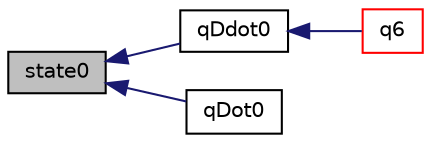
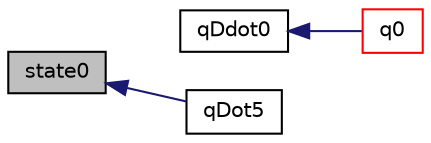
node "q6": label "q6" -> "q0"
edge "qDdot0" -> "state0": removed
node "qDot0": label "qDot0" -> "qDot5"
